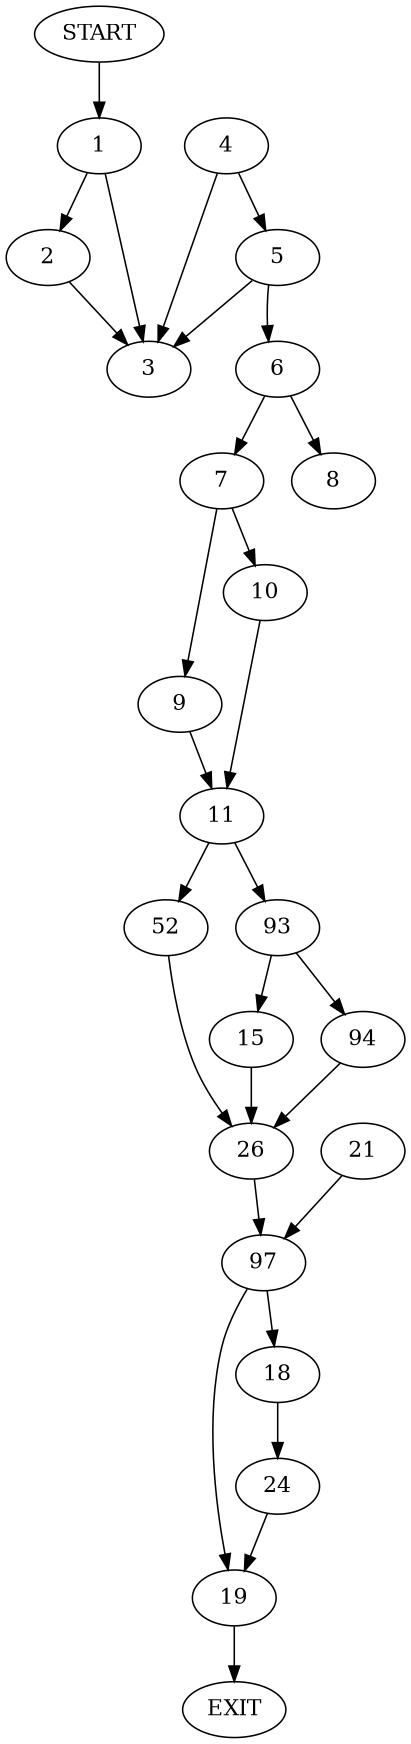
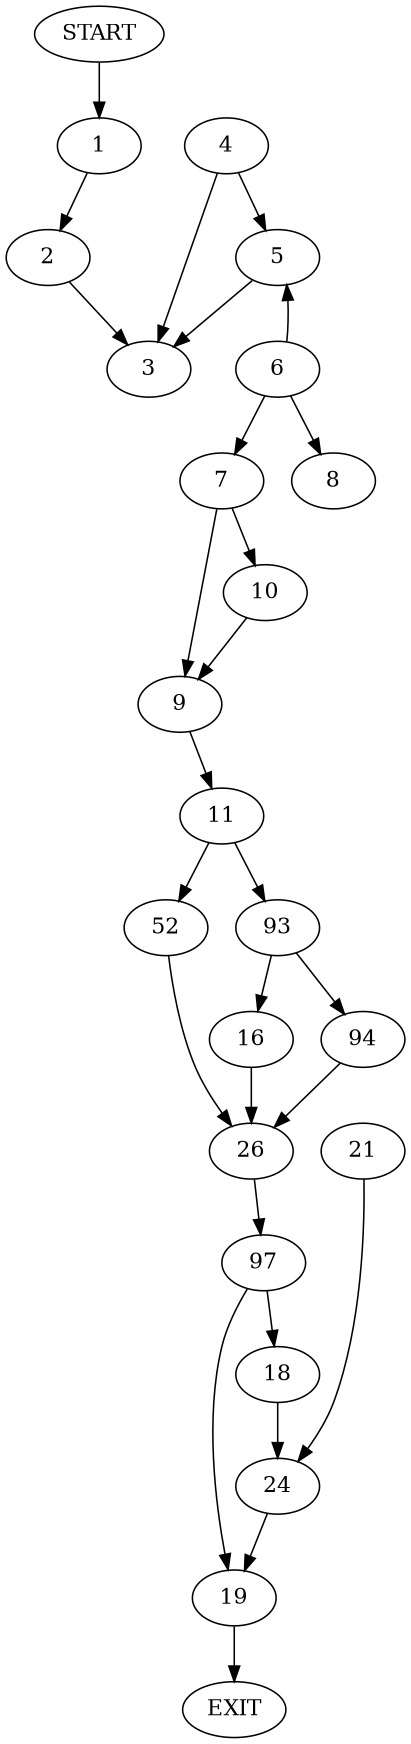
edge "1" -> "3": removed
edge "5" -> "6": reversed
edge "10" -> "11": now "10" -> "9"
node "15": label "15" -> "16"
edge "21" -> "97": now "21" -> "24"
